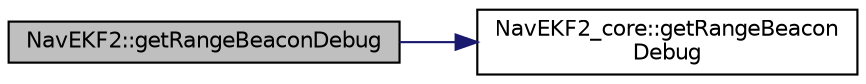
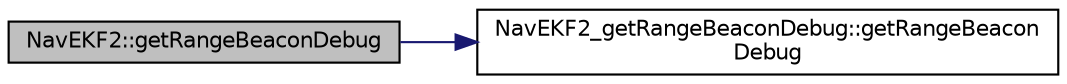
node "NavEKF2_core::getRangeBeacon Debug": label "NavEKF2_core::getRangeBeacon Debug" -> "NavEKF2_getRangeBeaconDebug::getRangeBeacon Debug"
